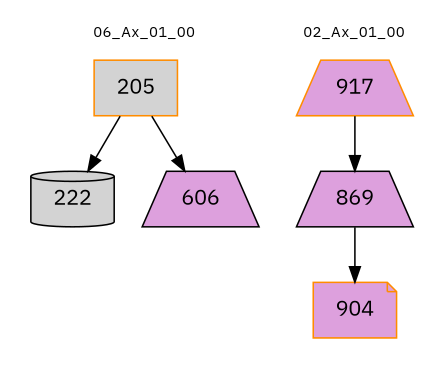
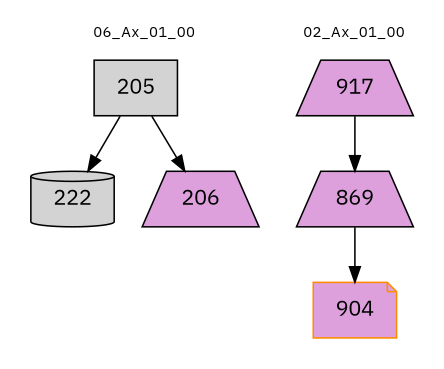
node "205": color darkorange -> black
node "917": color darkorange -> black
node "606": label "606" -> "206"
